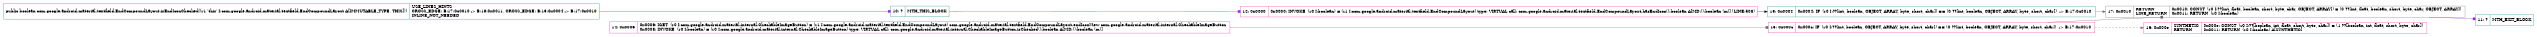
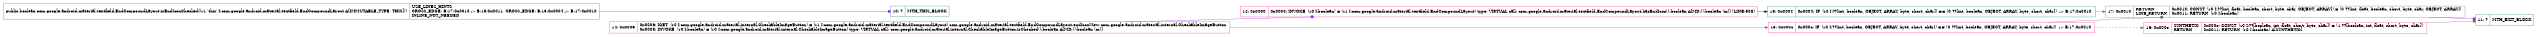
edge "10: ?" -> "12: 0x0000": now "14: 0x0006" -> "12: 0x0000"
edge "16: 0x000e" -> "11: ?": added
edge "14: 0x0006" -> "15: 0x000c": arrowhead box -> normal
